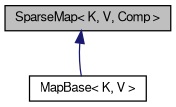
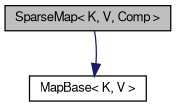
edge "MapBase< K, V >" -> "SparseMap< K, V, Comp >": reversed
